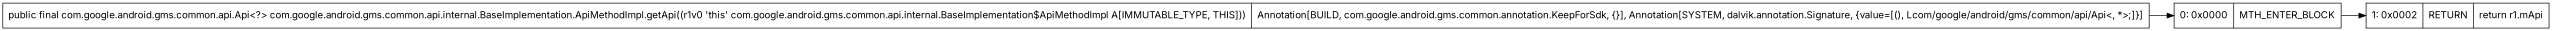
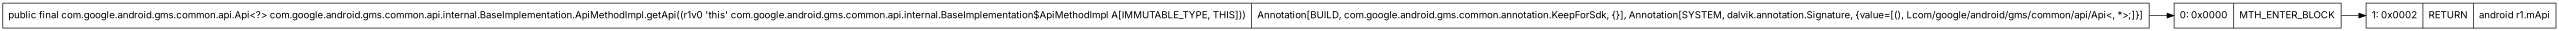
node "1: 0x0002": text "return r1.mApi" -> "android r1.mApi"
